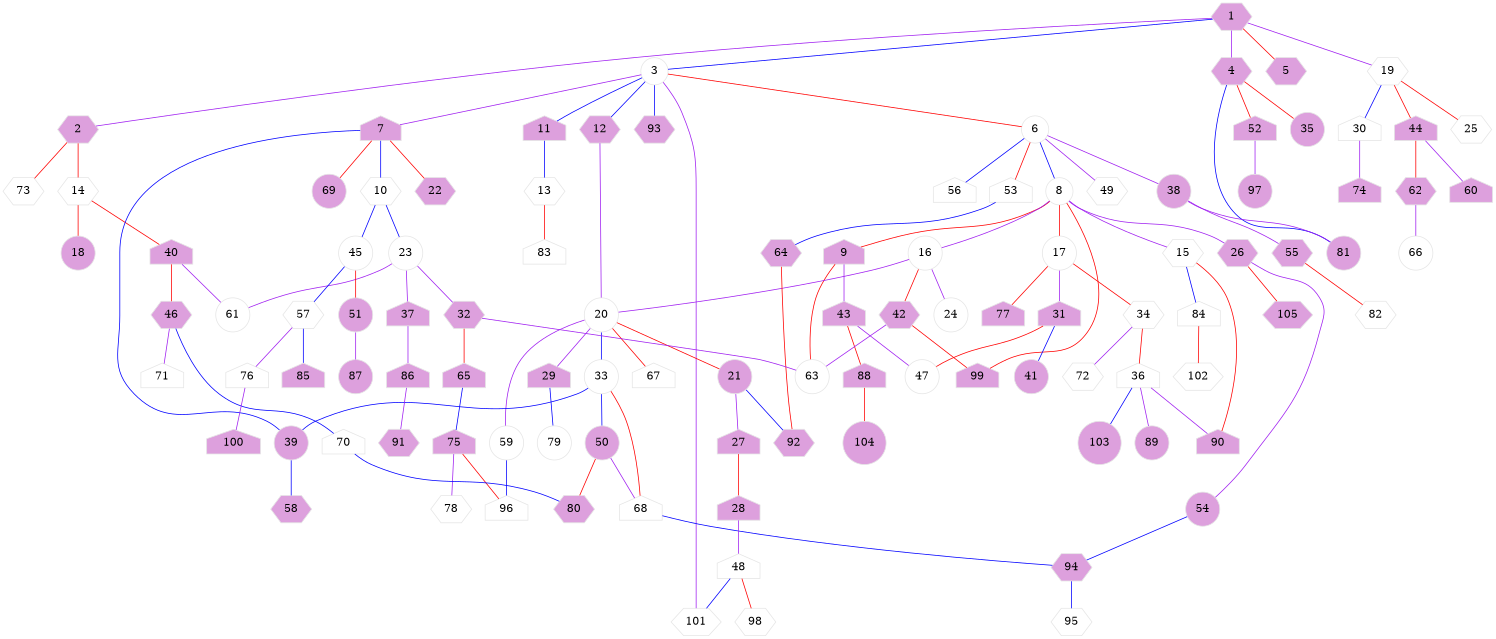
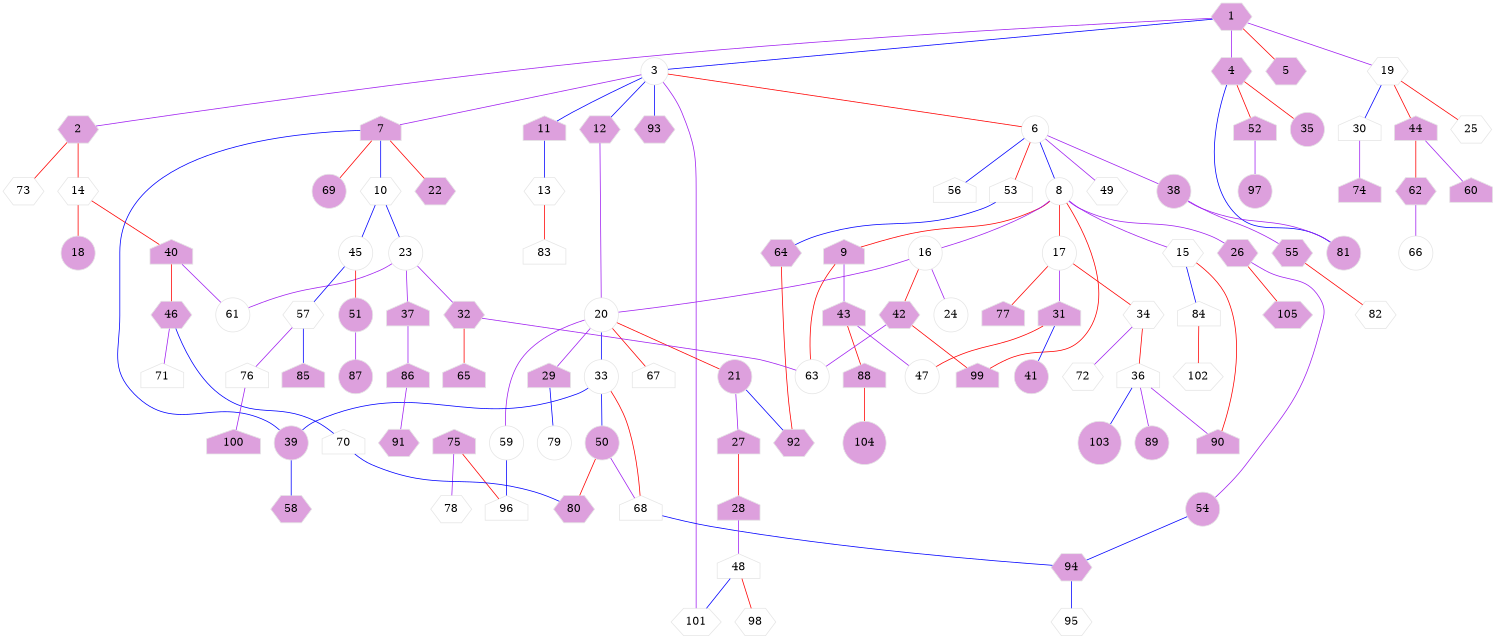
edge "65" -- "75": removed
